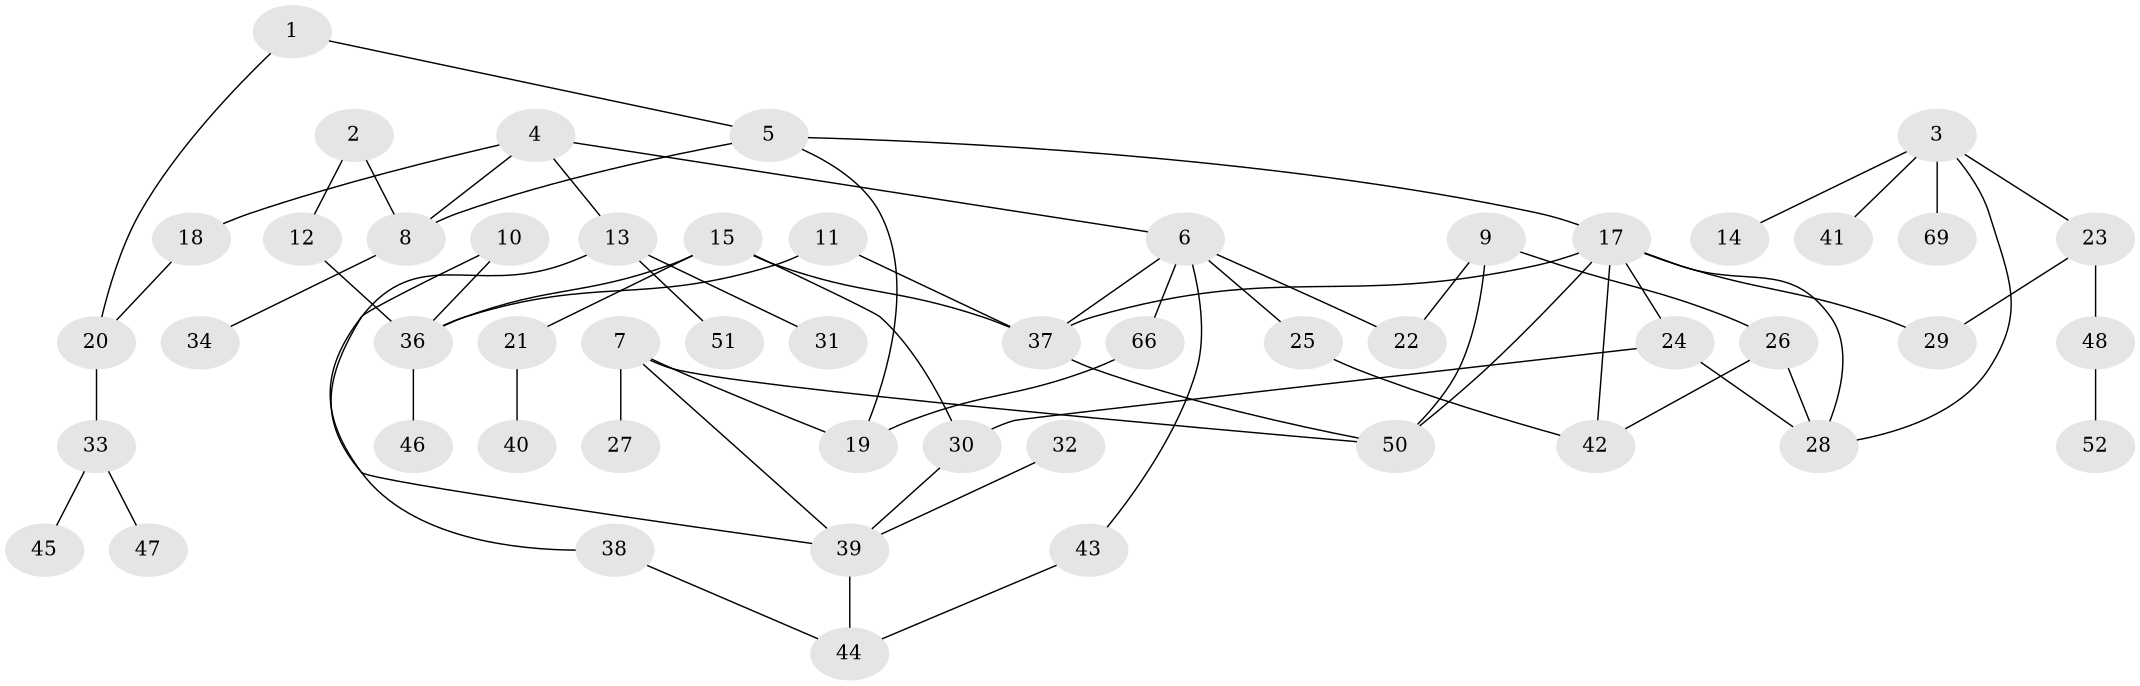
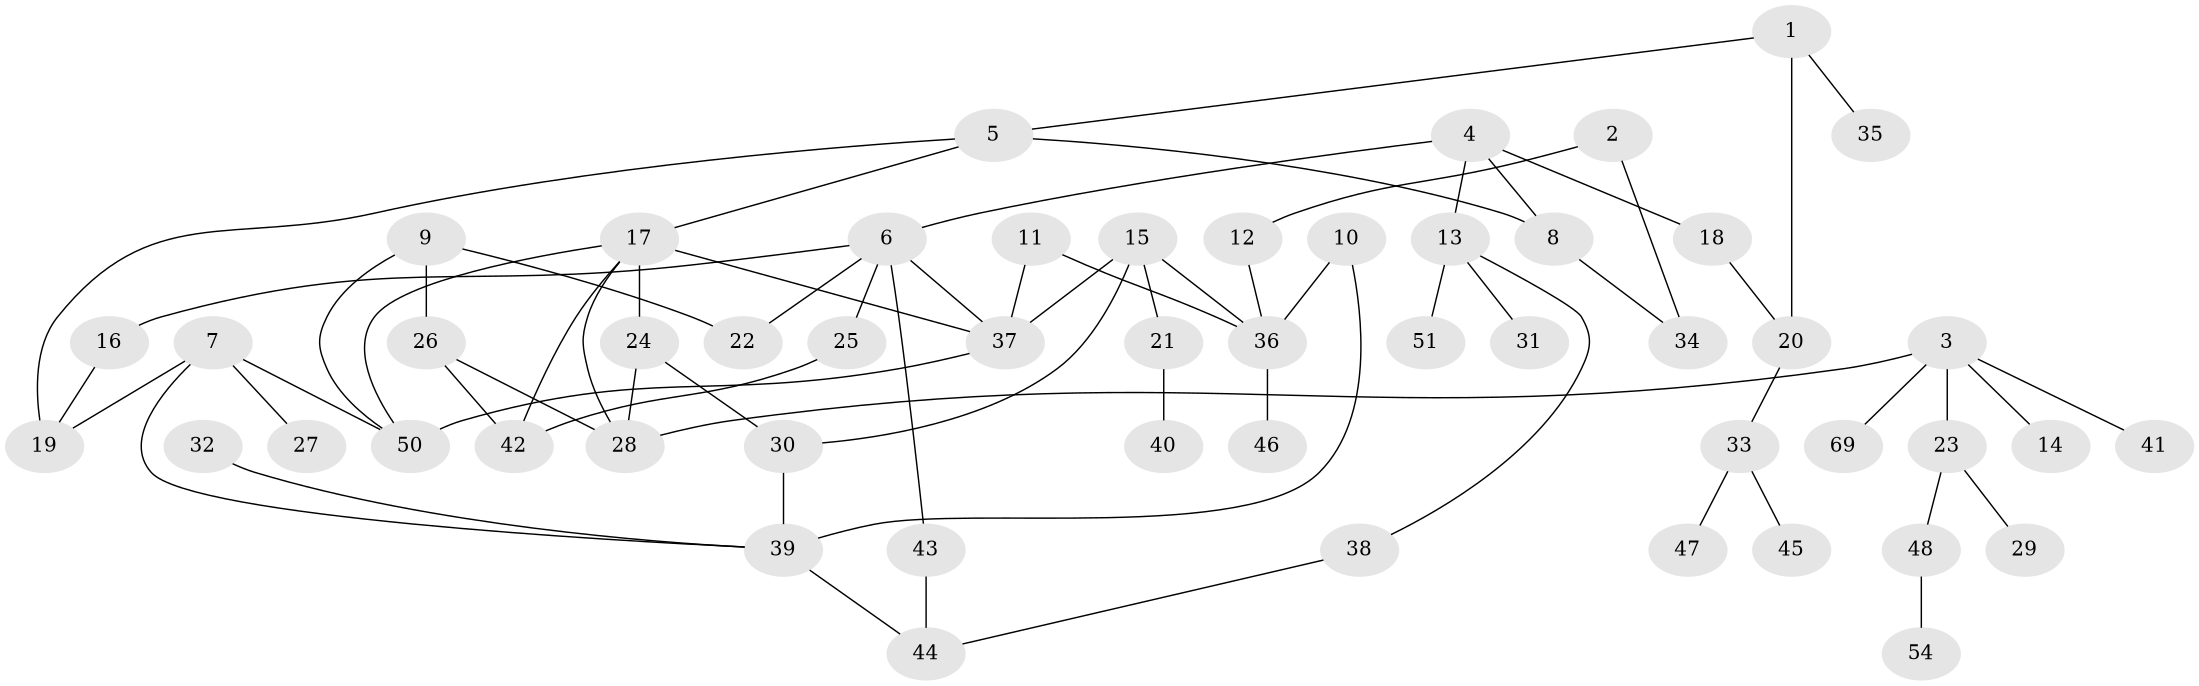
node "35": added
edge "2" -- "8": now "2" -- "34"
edge "17" -- "29": removed
node "66": label "66" -> "16"
node "52": label "52" -> "54"
